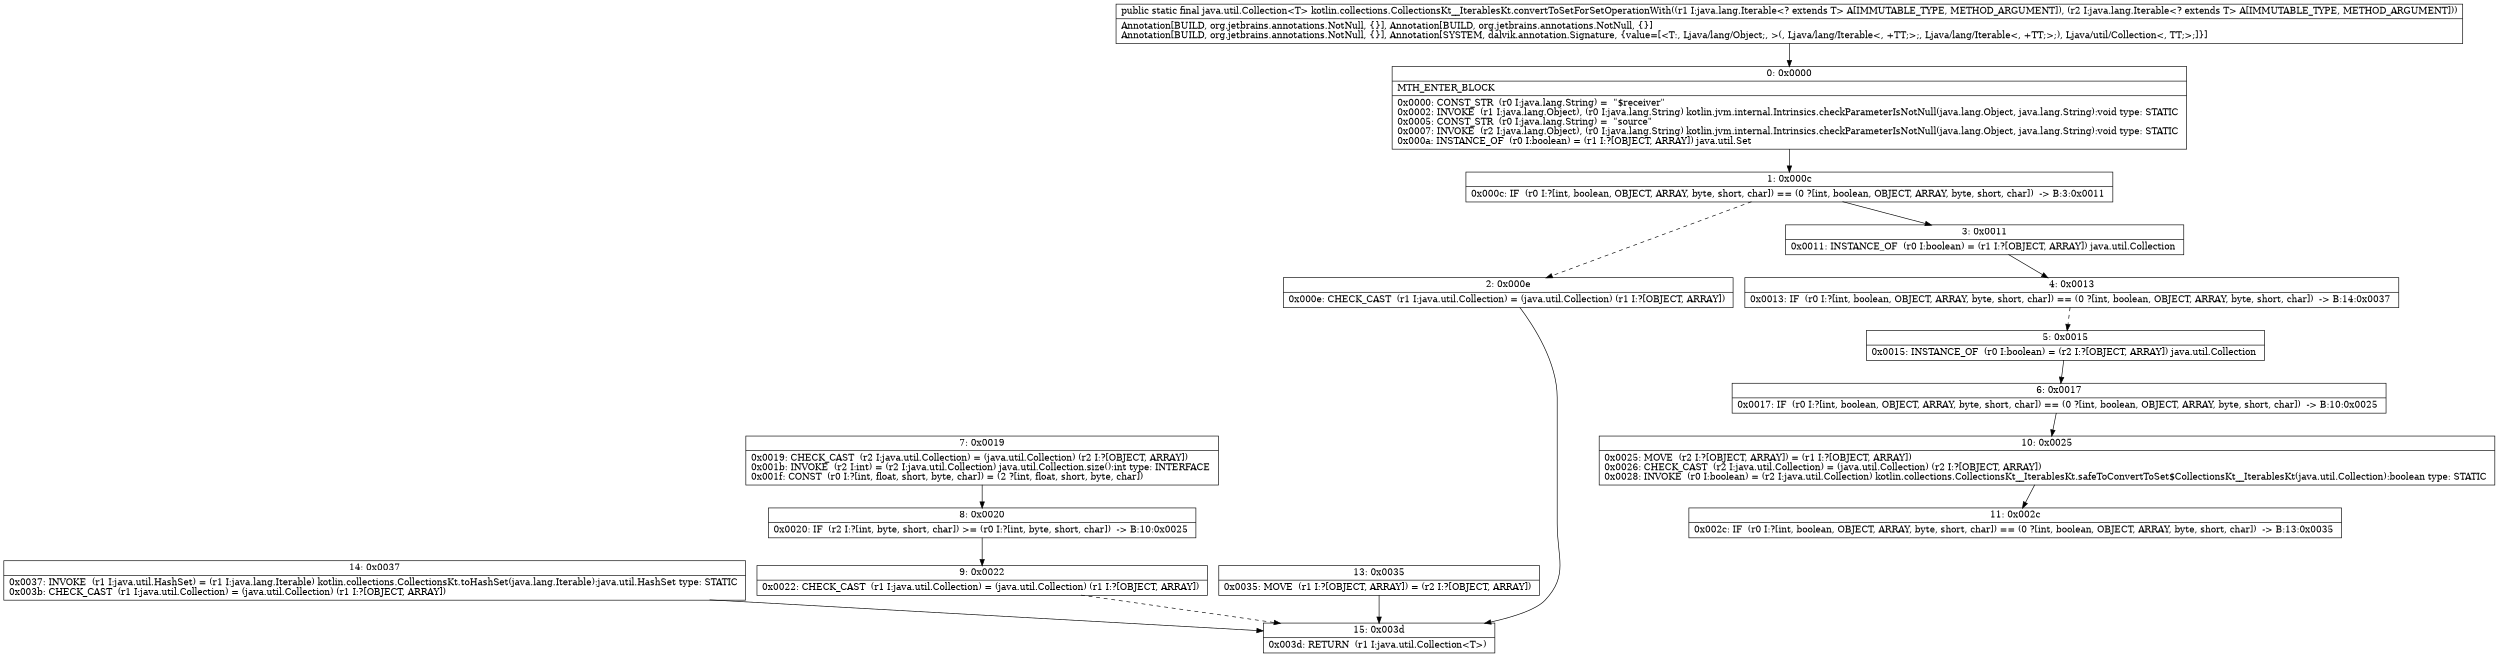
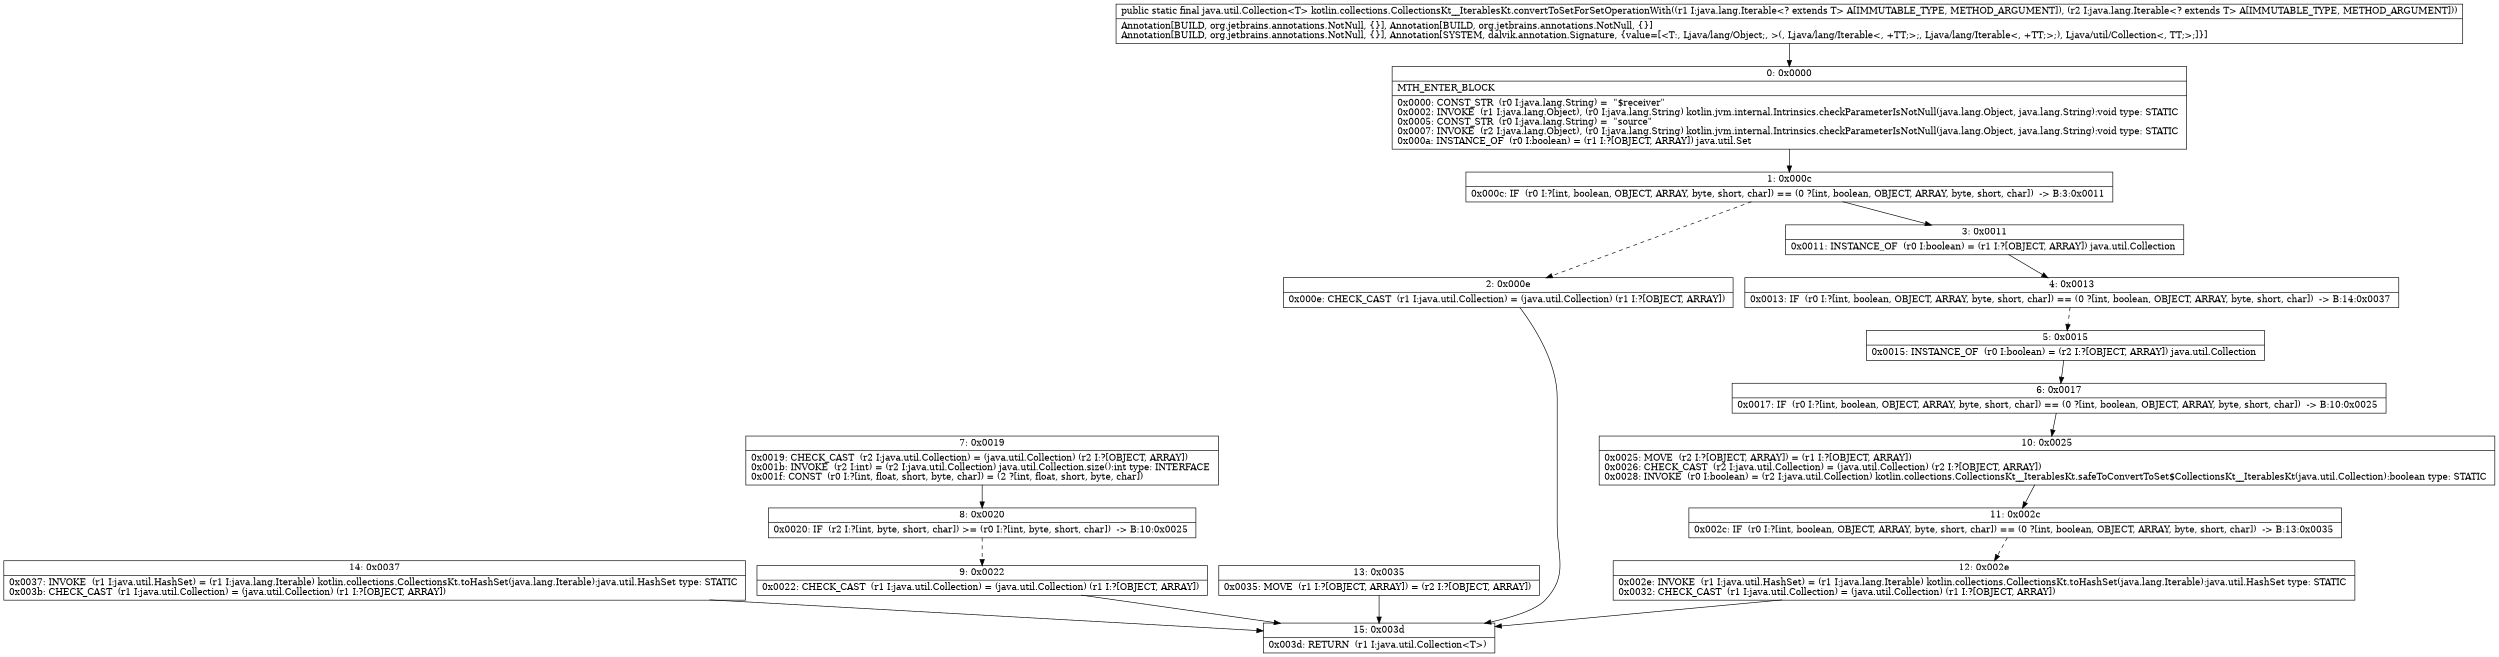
edge "8: 0x0020" -> "9: 0x0022": style solid -> dashed
node "12: 0x002e": added
edge "9: 0x0022" -> "15: 0x003d": style dashed -> solid
